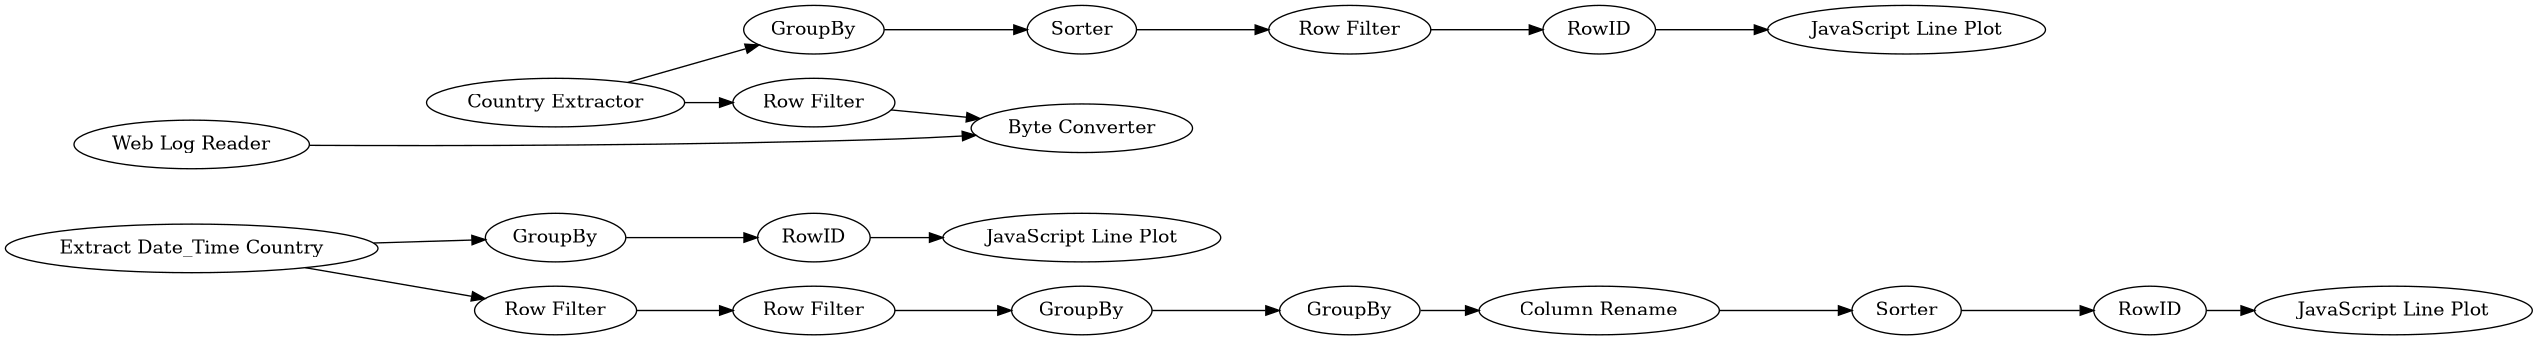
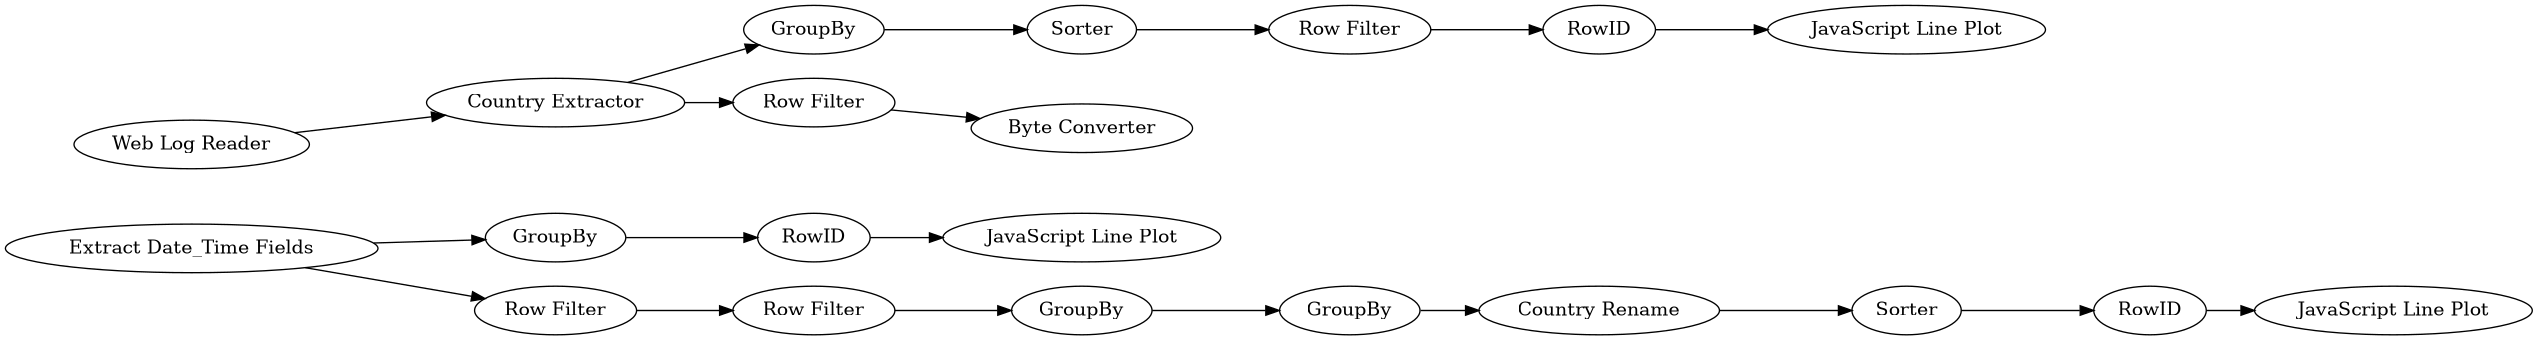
edge "Web Log Reader" -> "Byte Converter": now "Web Log Reader" -> "Country Extractor"
node "Extract Date_Time Country": label "Extract Date_Time Country" -> "Extract Date_Time Fields"
node "Column Rename": label "Column Rename" -> "Country Rename"
